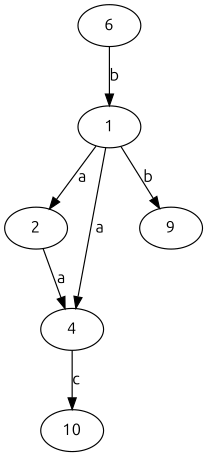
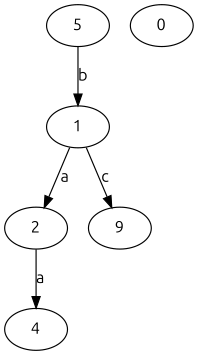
node "6": label "6" -> "5"
node "0": added
edge "1" -> "9": label "b" -> "c"
edge "1" -> "4": removed, label "a"
node "10": removed
